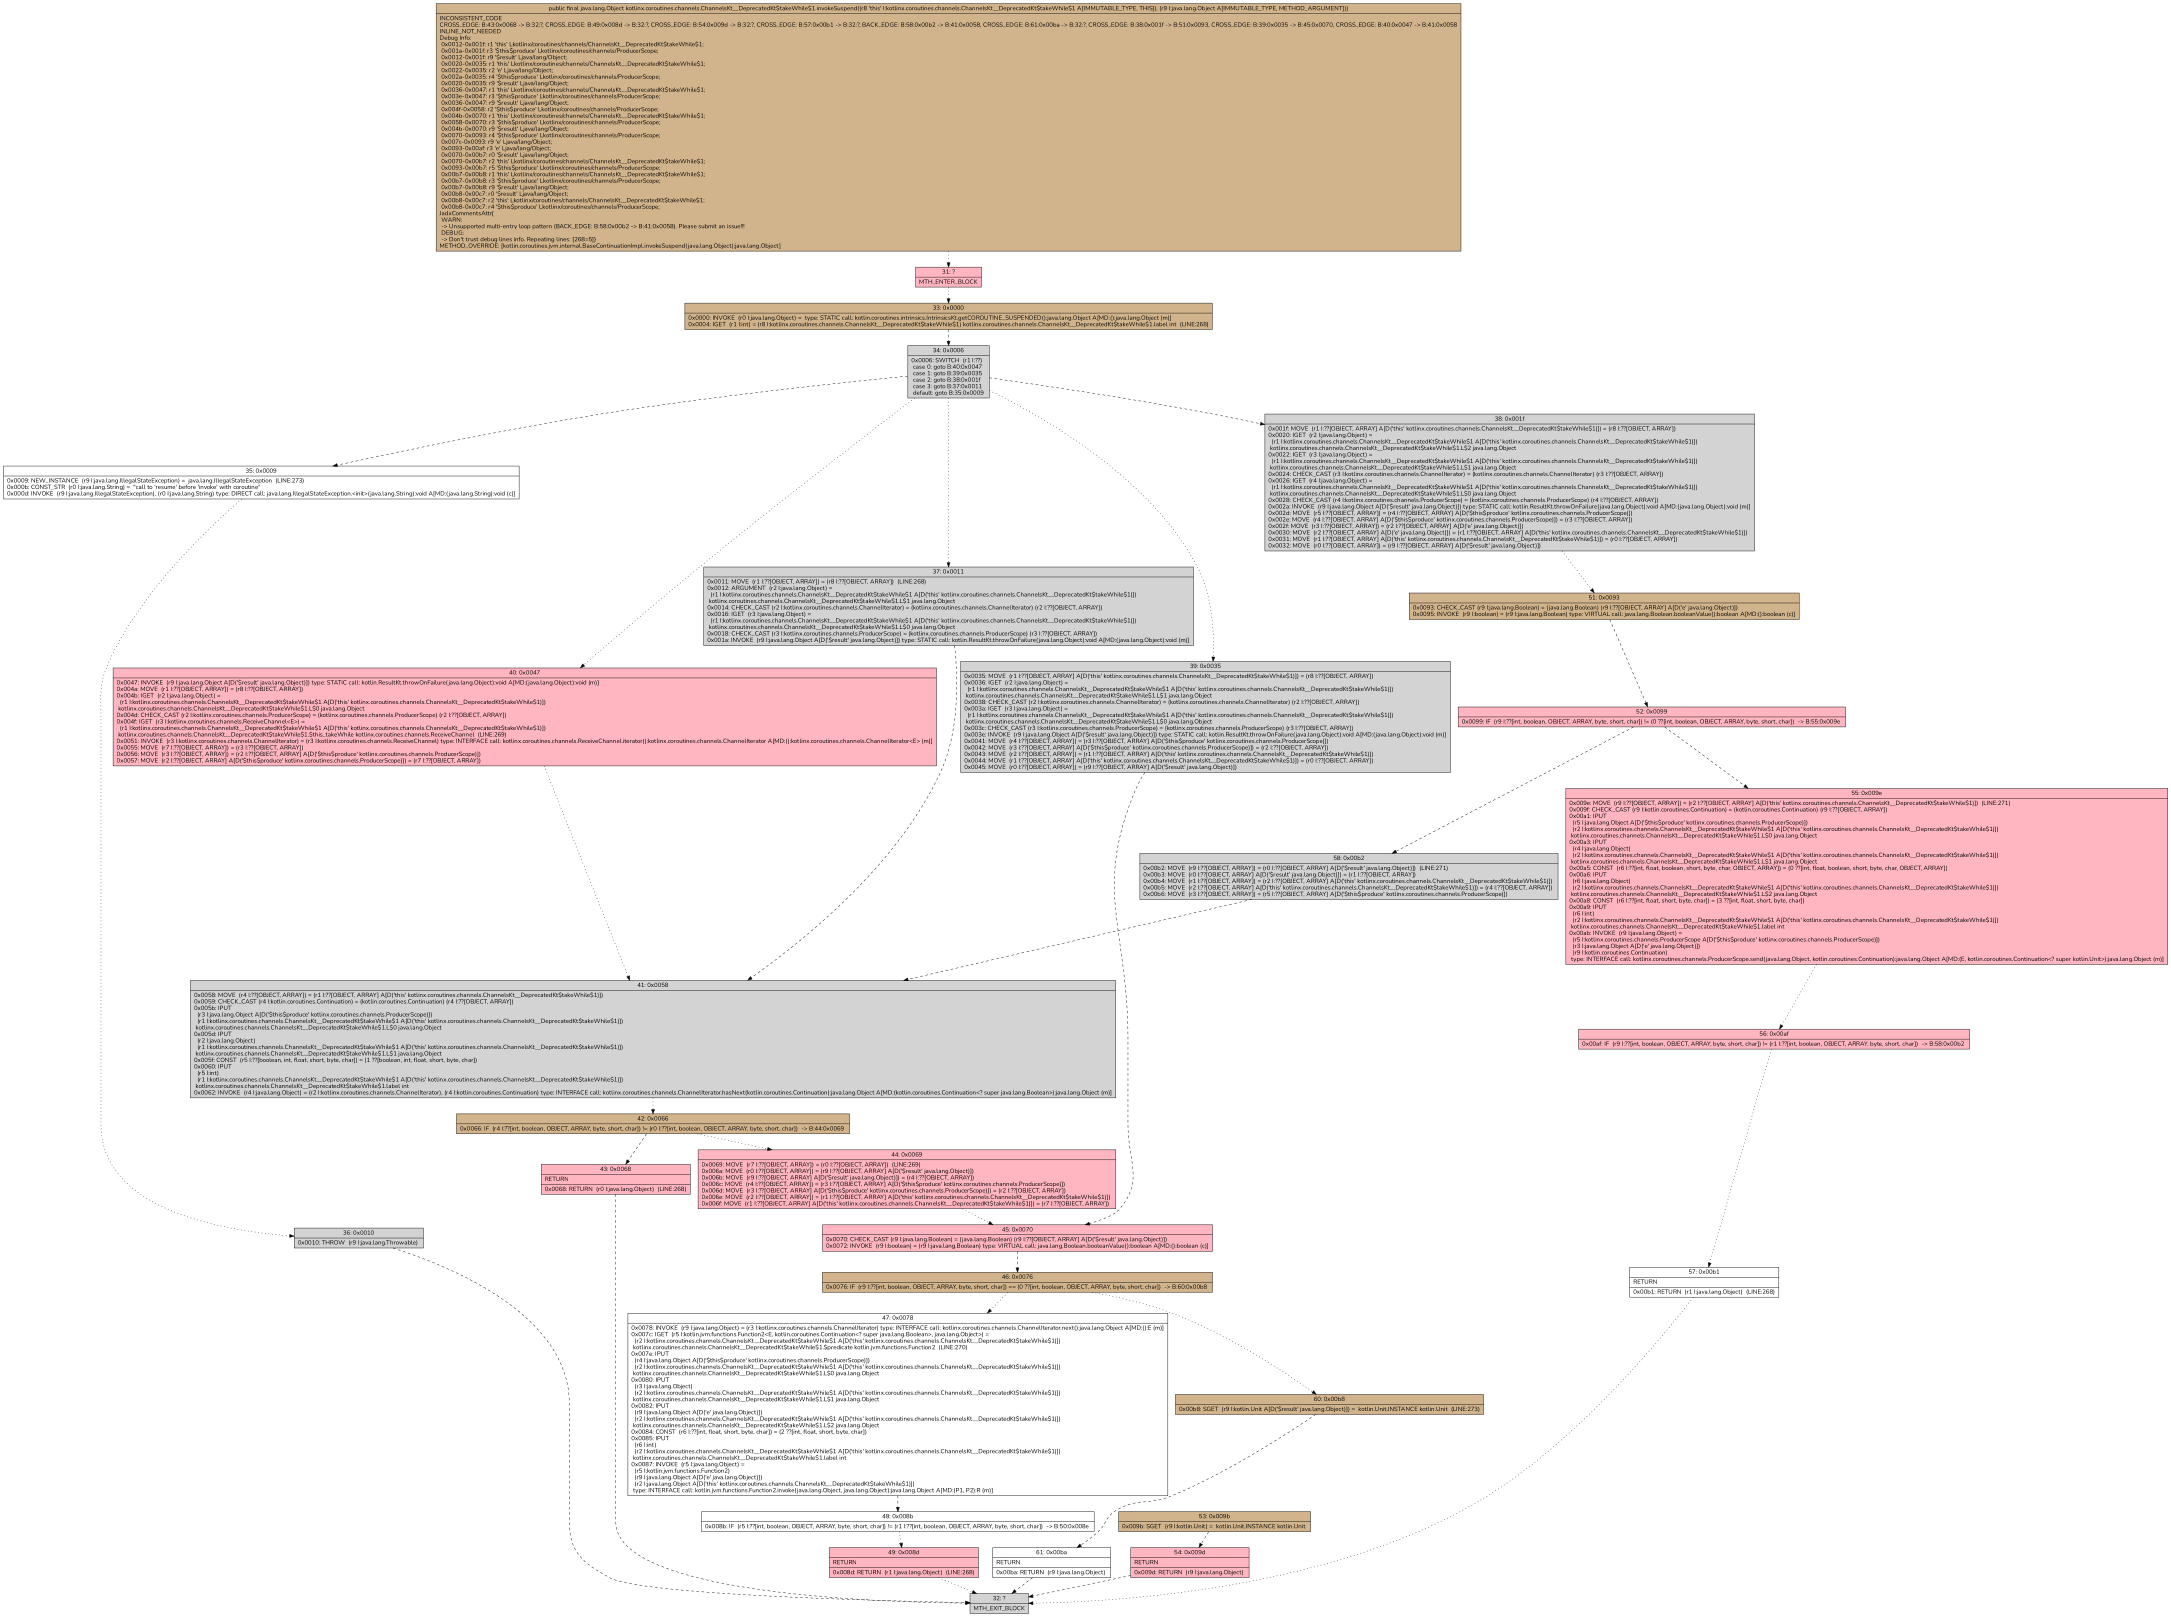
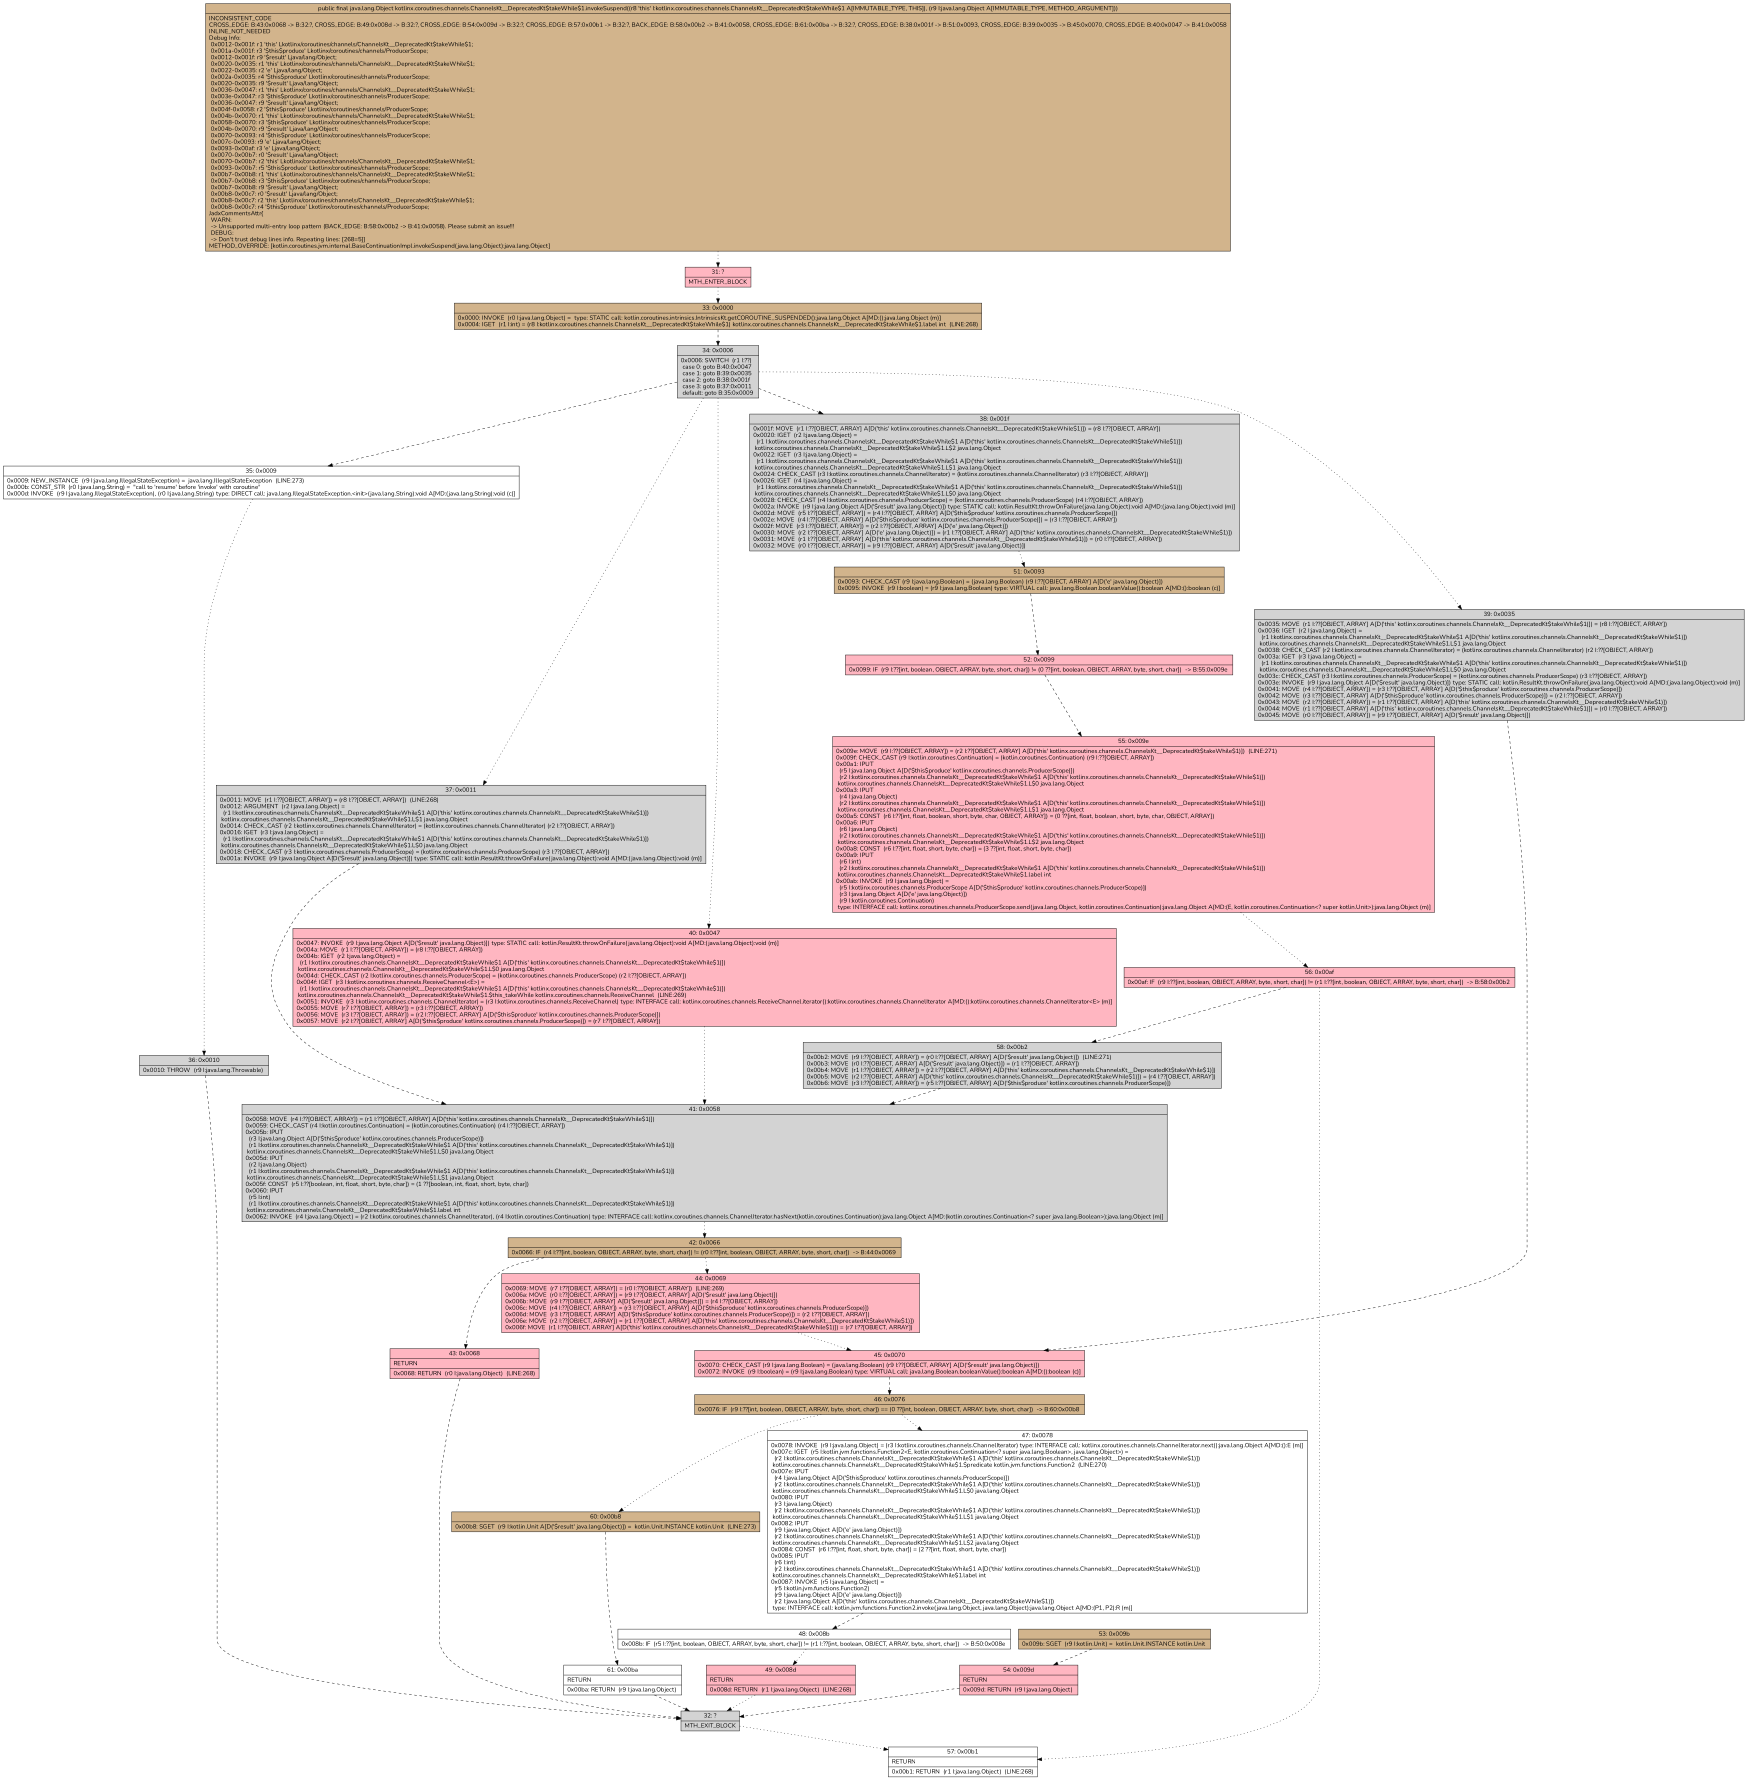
edge "52: 0x0099" -> "58: 0x00b2": now "56: 0x00af" -> "58: 0x00b2"
edge "57: 0x00b1" -> "32: ?": reversed
